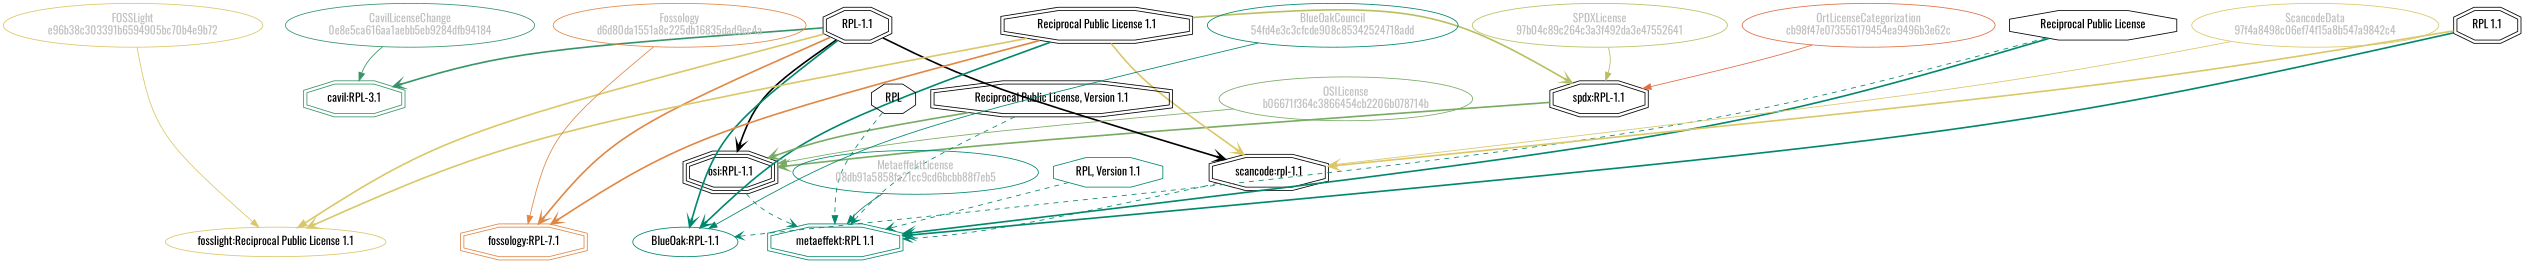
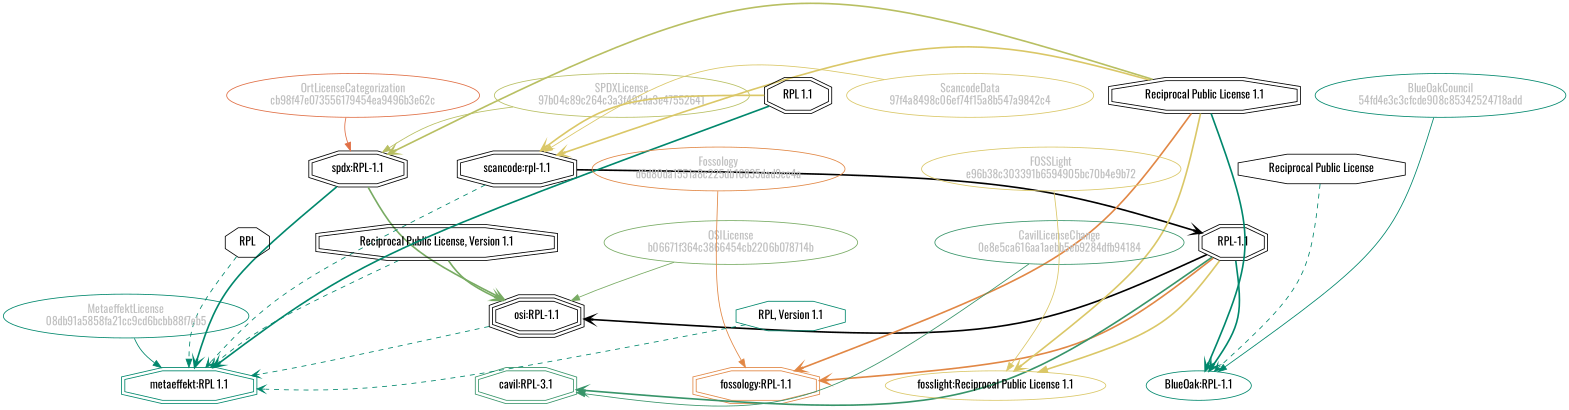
edge "RPL-1.1" -> "scancode:rpl-1.1": reversed
edge "Reciprocal Public License" -> "metaeffekt:RPL 1.1": now "spdx:RPL-1.1" -> "metaeffekt:RPL 1.1"
node "fossology:RPL-7.1": label "fossology:RPL-7.1" -> "fossology:RPL-1.1"
